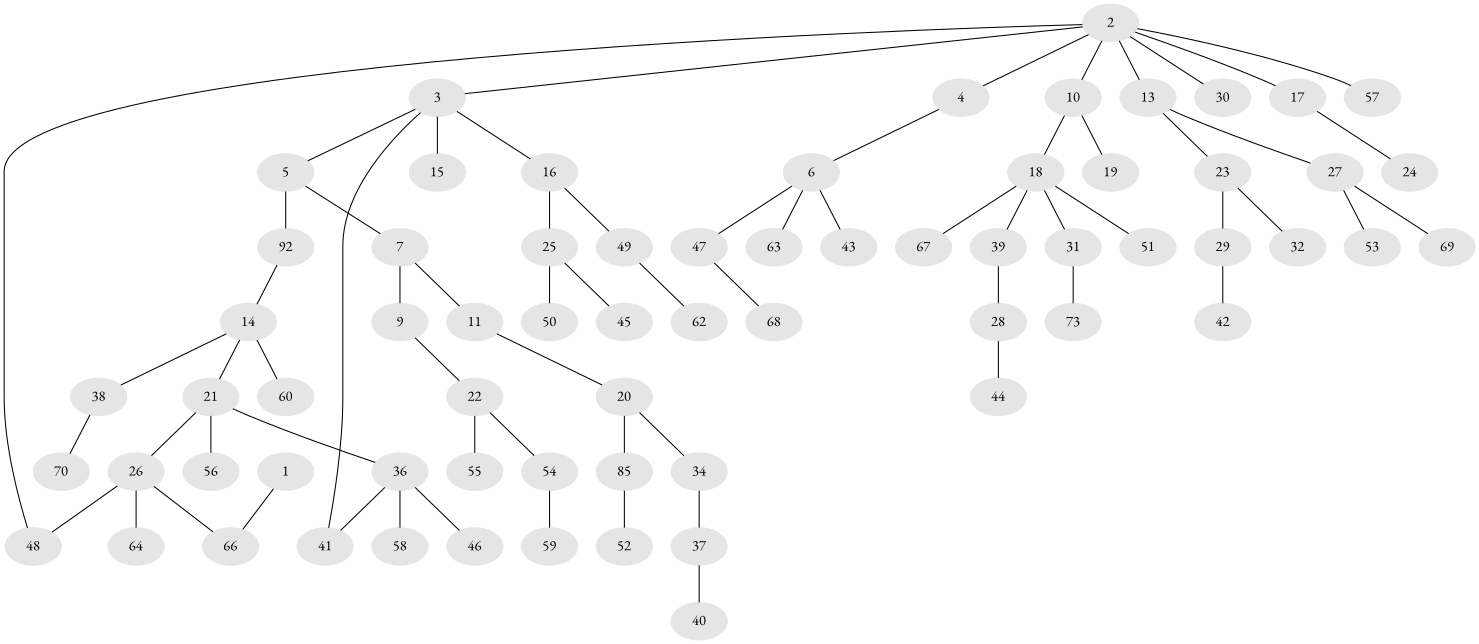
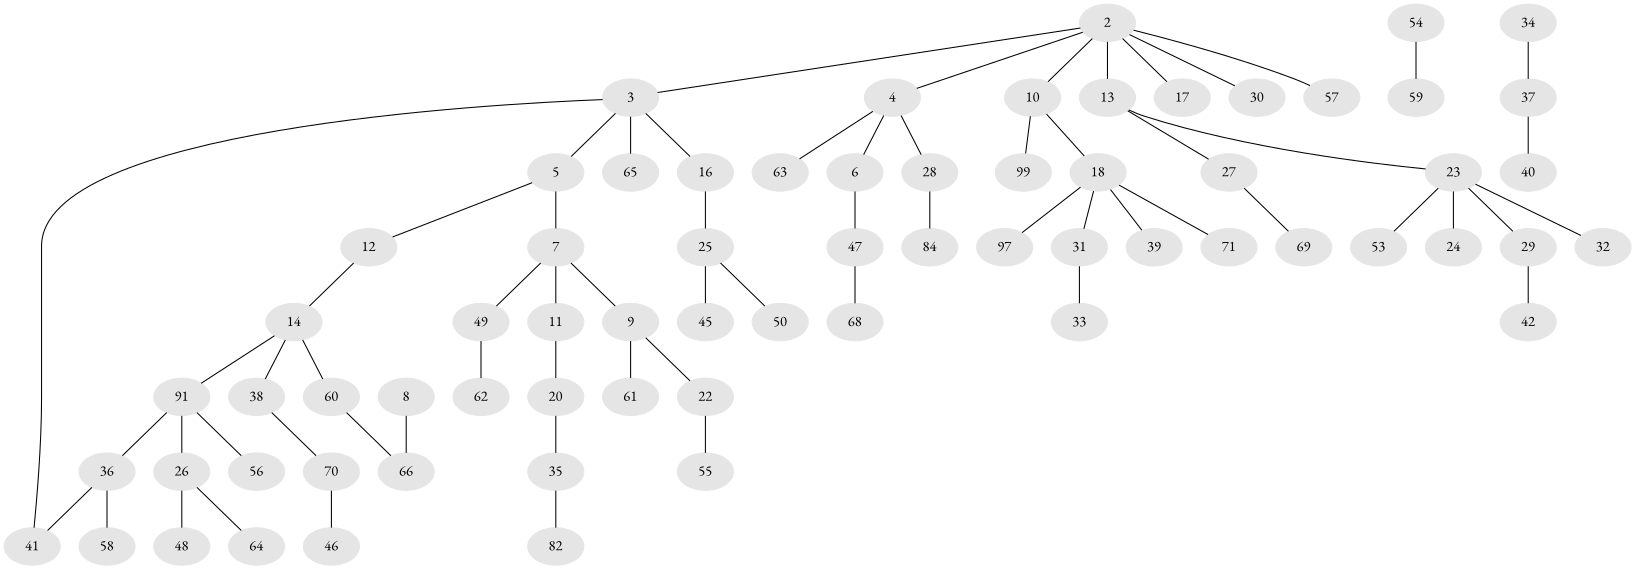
edge "2" -- "48": removed
edge "17" -- "24": now "23" -- "24"
node "15": label "15" -> "65"
node "19": label "19" -> "99"
edge "16" -- "49": now "7" -- "49"
edge "6" -- "63": now "4" -- "63"
edge "27" -- "53": now "23" -- "53"
node "92": label "92" -> "12"
node "43": removed
node "67": label "67" -> "97"
node "51": label "51" -> "71"
edge "39" -- "28": now "4" -- "28"
node "73": label "73" -> "33"
node "21": label "21" -> "91"
node "61": added
node "44": label "44" -> "84"
edge "22" -- "54": removed
edge "20" -- "34": removed
node "1": label "1" -> "8"
node "85": label "85" -> "35"
edge "26" -- "66": now "60" -- "66"
edge "36" -- "46": now "70" -- "46"
node "52": label "52" -> "82"
